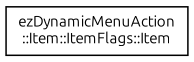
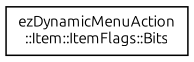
node "ezDynamicMenuAction ::Item::ItemFlags::Item": label "ezDynamicMenuAction ::Item::ItemFlags::Item" -> "ezDynamicMenuAction ::Item::ItemFlags::Bits"
